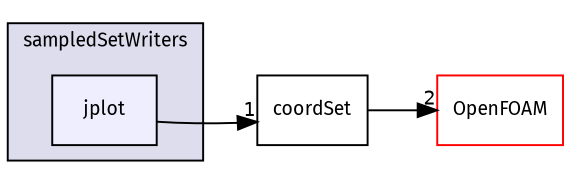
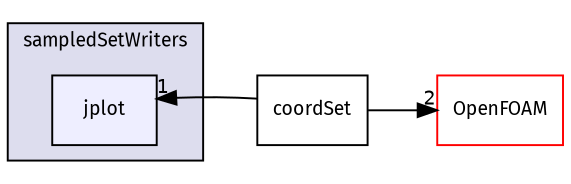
edge "jplot" -> "coordSet": reversed
